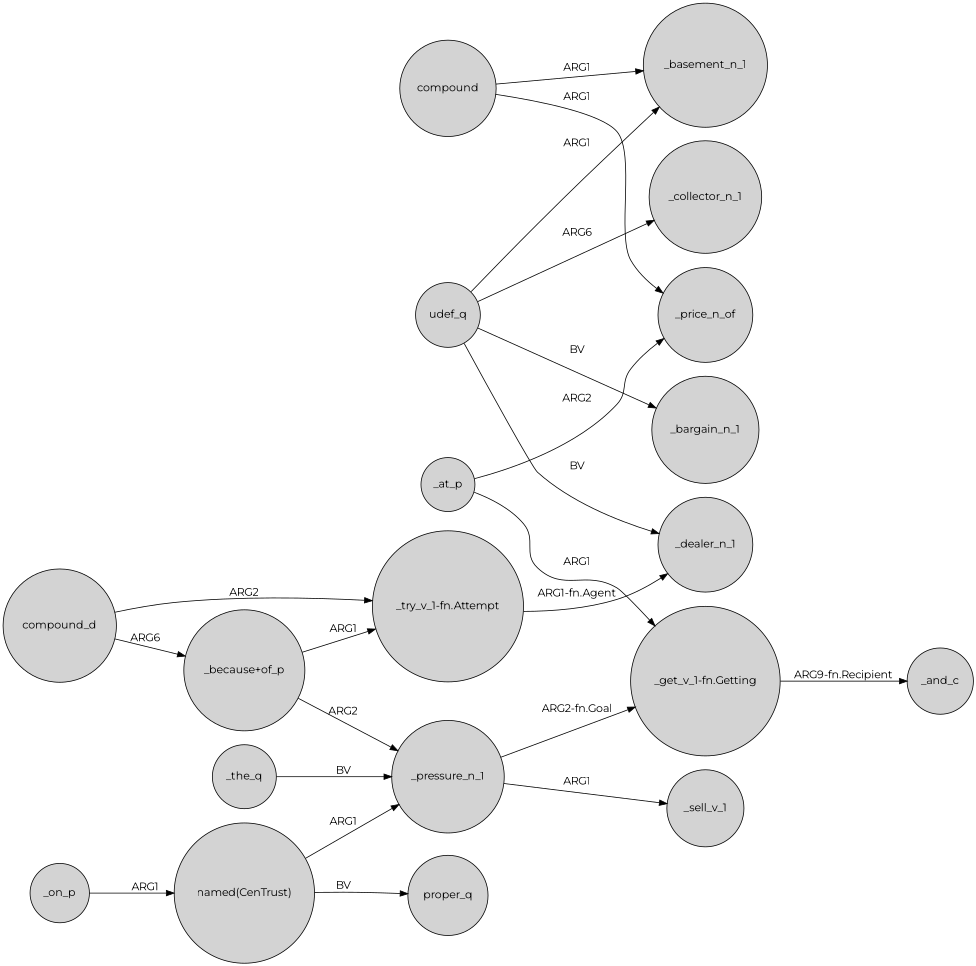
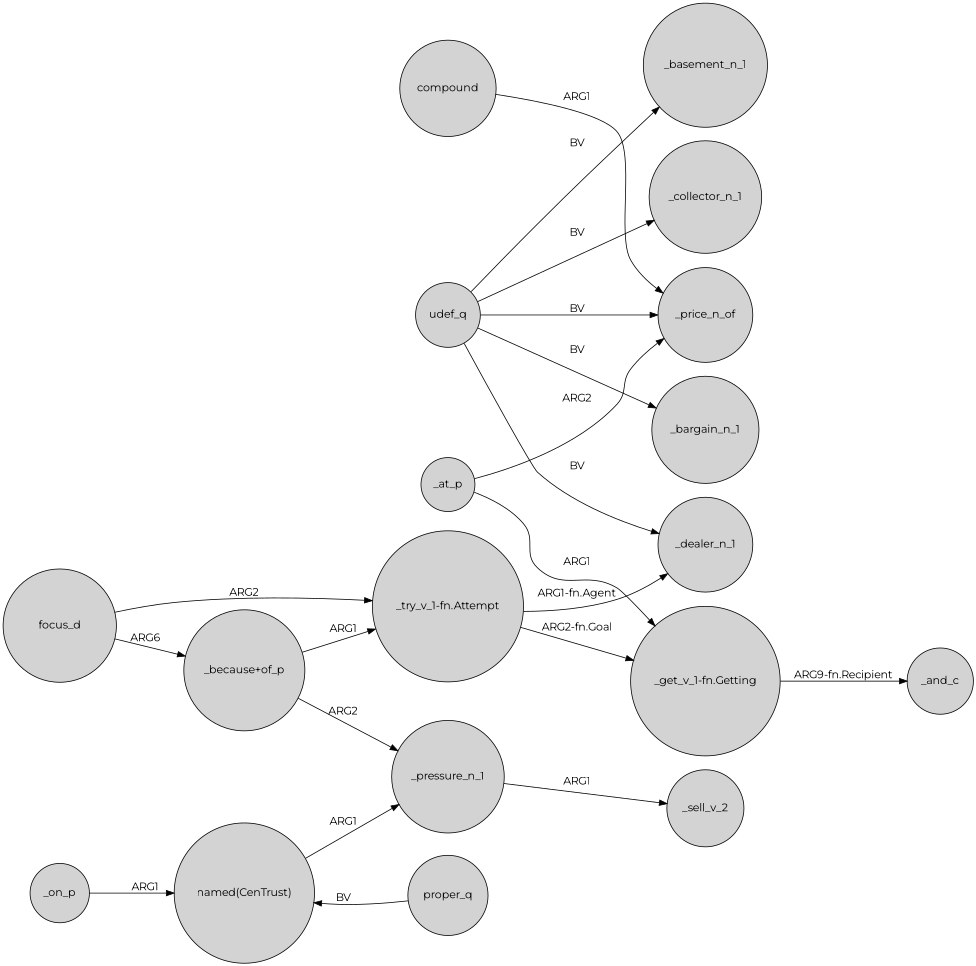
edge "compound" -> "_basement_n_1": removed, label "ARG1"
edge "udef_q" -> "_basement_n_1": label "ARG1" -> "BV"
edge "udef_q" -> "_collector_n_1": label "ARG6" -> "BV"
edge "udef_q" -> "_price_n_of": added, label "BV"
node "compound_d": label "compound_d" -> "focus_d"
edge "_pressure_n_1" -> "_get_v_1-fn.Getting": now "_try_v_1-fn.Attempt" -> "_get_v_1-fn.Getting"
node "_the_q": removed
node "_sell_v_1": label "_sell_v_1" -> "_sell_v_2"
edge "named(CenTrust)" -> "proper_q": reversed
